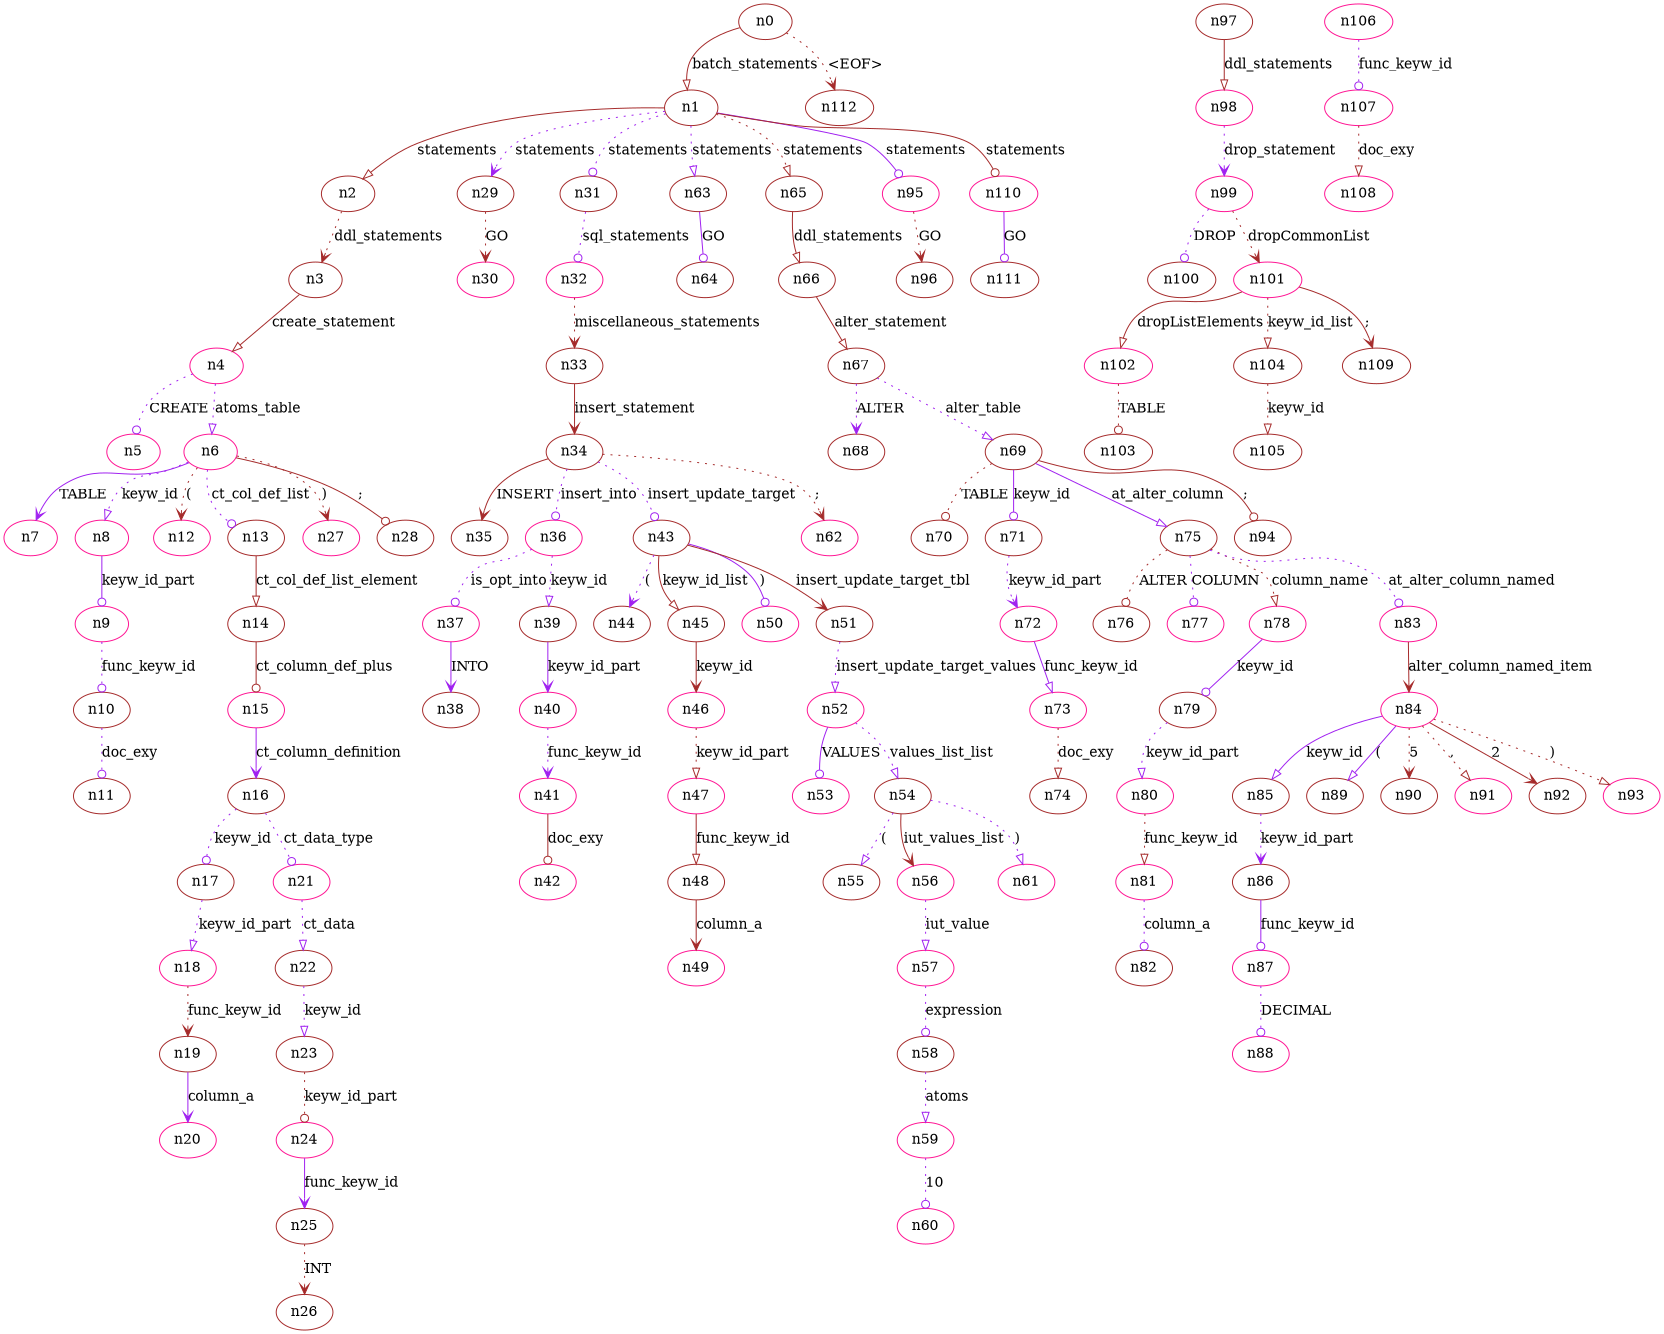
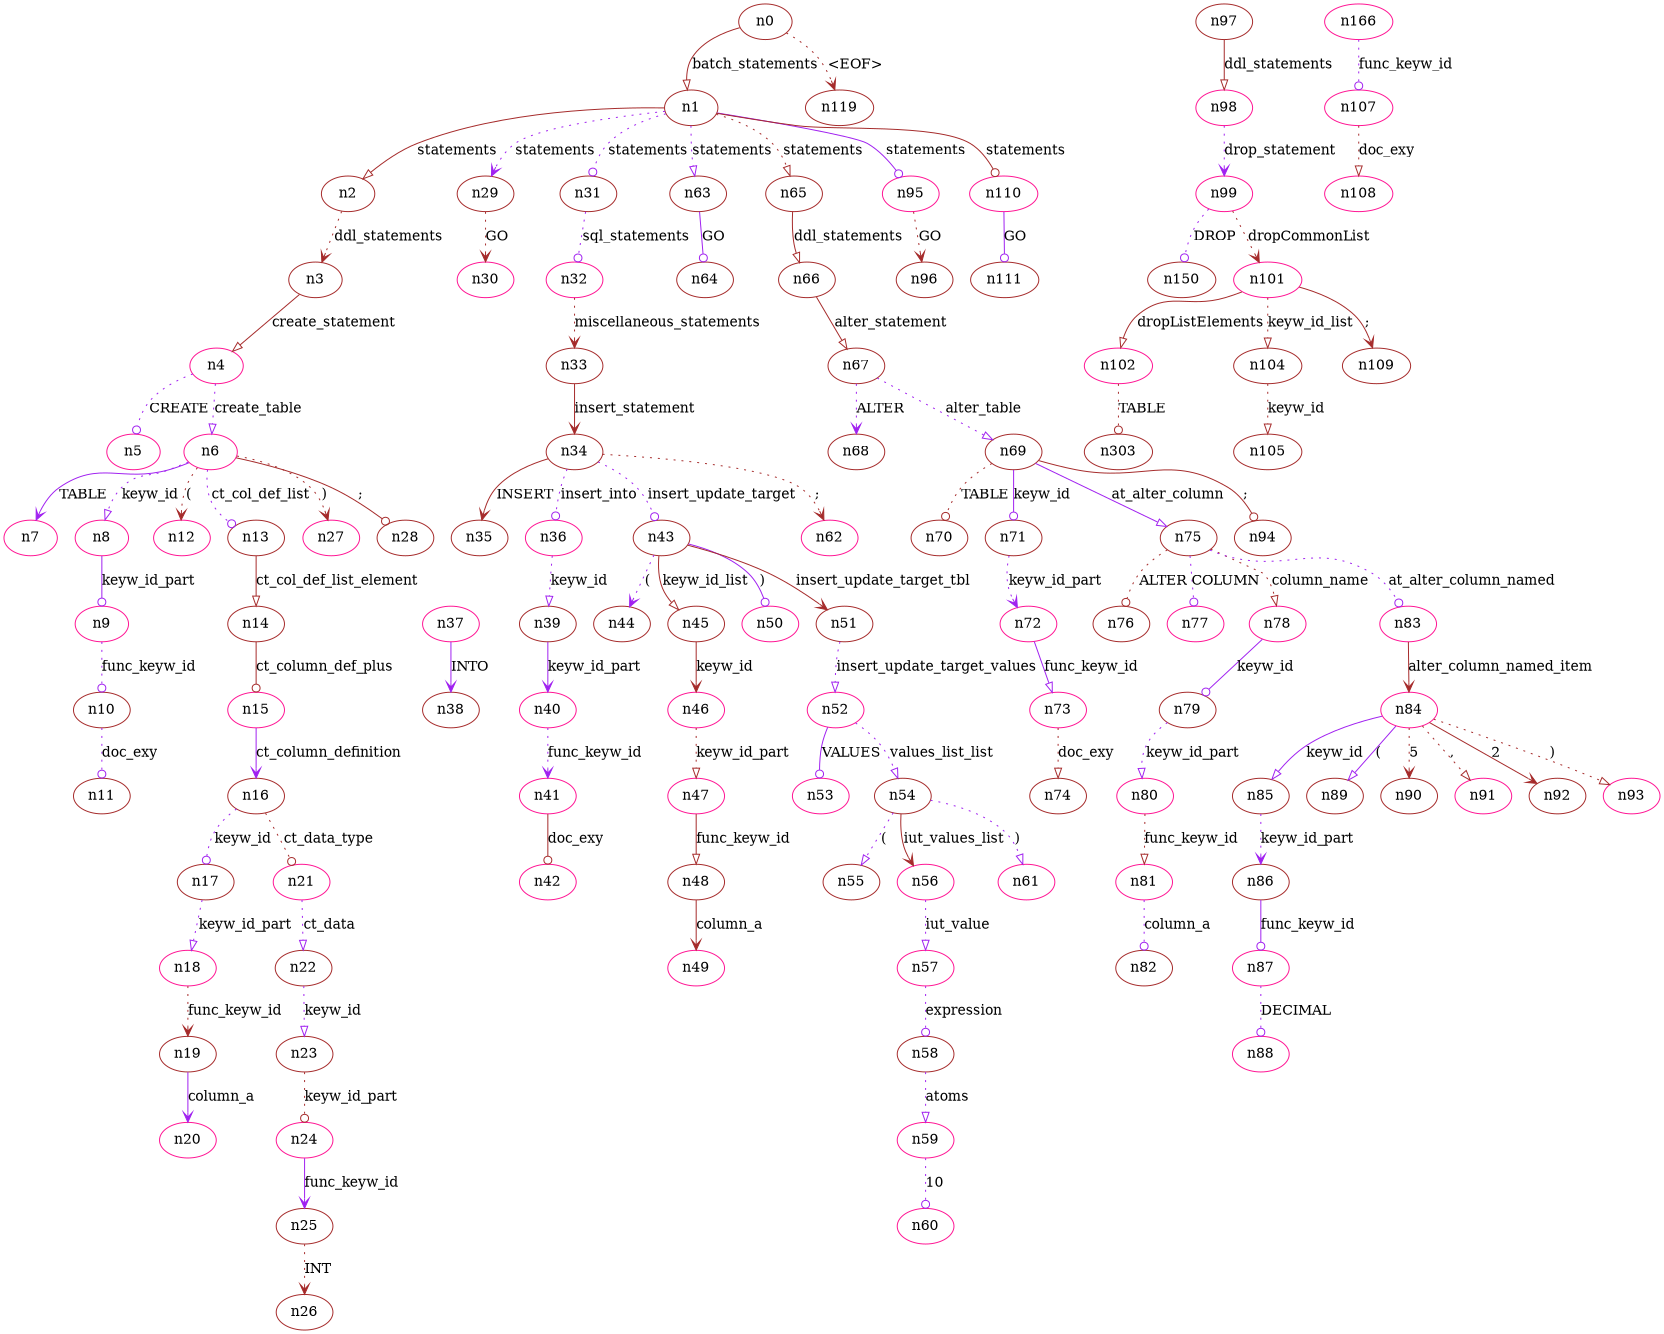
node "n106": label "n106" -> "n166"
node "n112": label "n112" -> "n119"
node "n100": label "n100" -> "n150"
edge "n4" -> "n6": label "atoms_table" -> "create_table"
node "n103": label "n103" -> "n303"
edge "n36" -> "n37": removed, label "is_opt_into"
edge "n16" -> "n21": color purple -> brown
